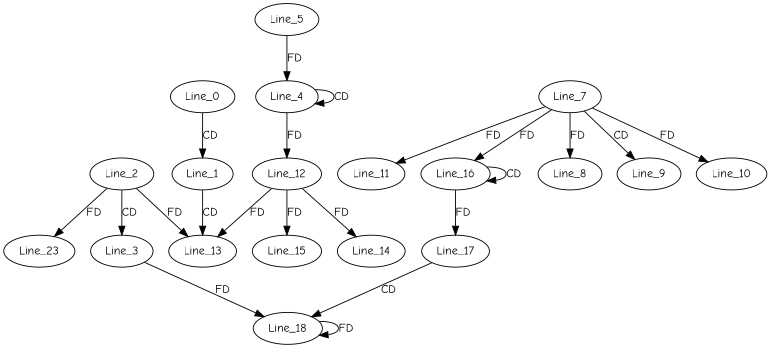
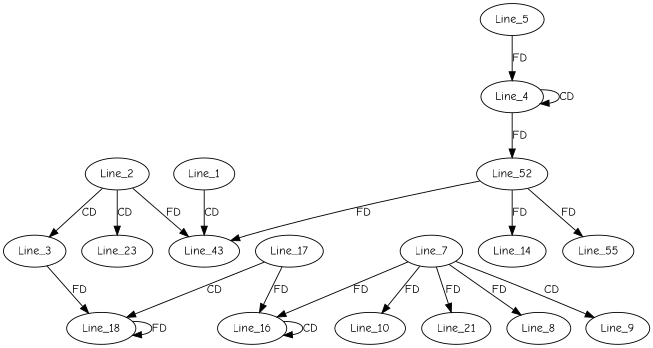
node "Line_0": removed
node "Line_12": label "Line_12" -> "Line_52"
node "Line_11": label "Line_11" -> "Line_21"
edge "Line_16" -> "Line_17": reversed
edge "Line_2" -> "Line_23": label "FD" -> "CD"
node "Line_13": label "Line_13" -> "Line_43"
node "Line_15": label "Line_15" -> "Line_55"
